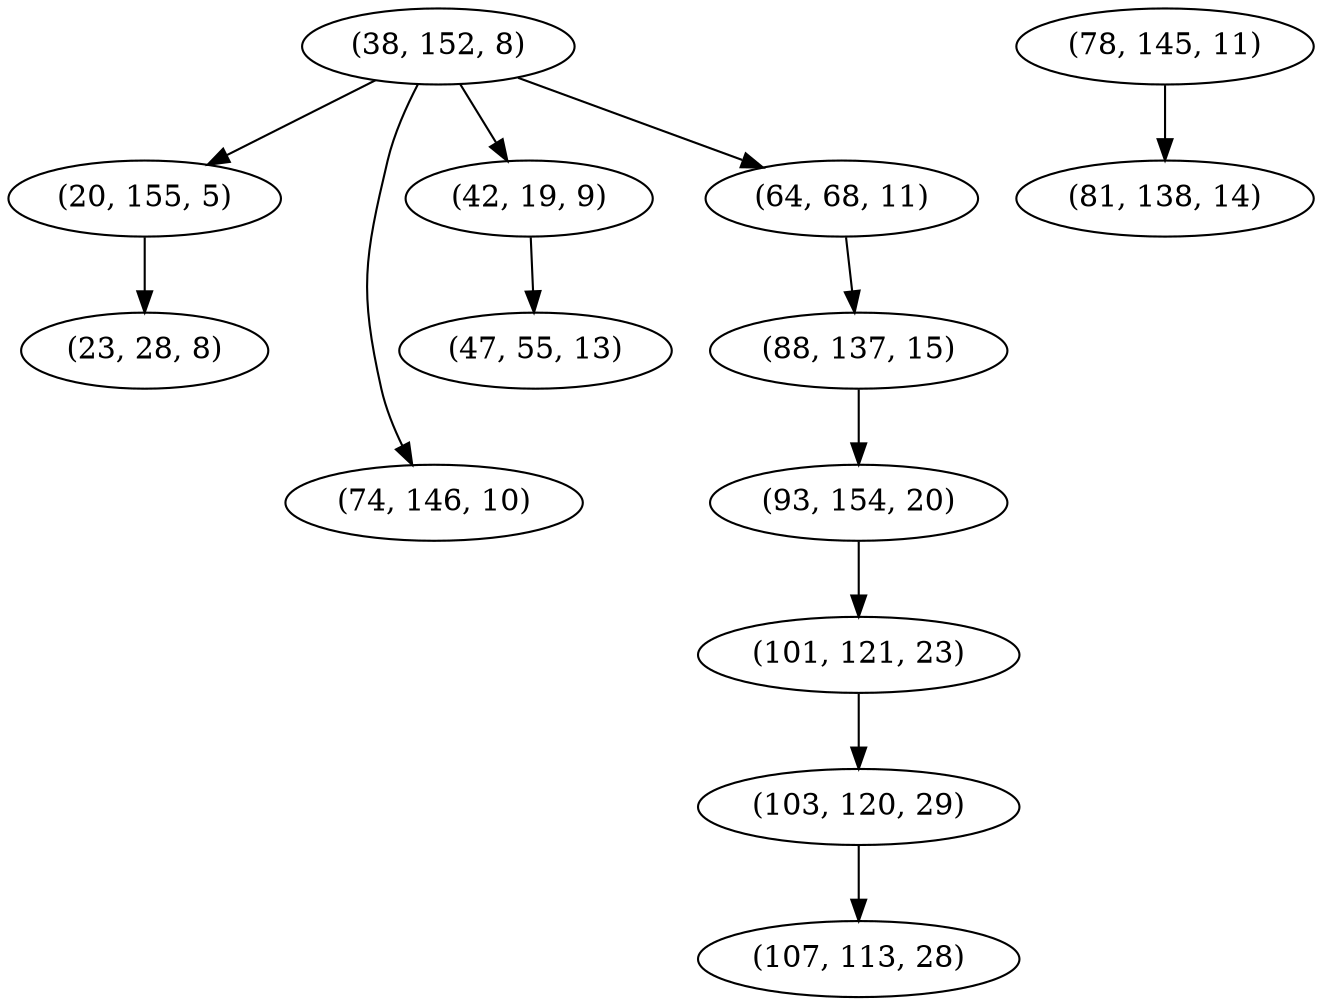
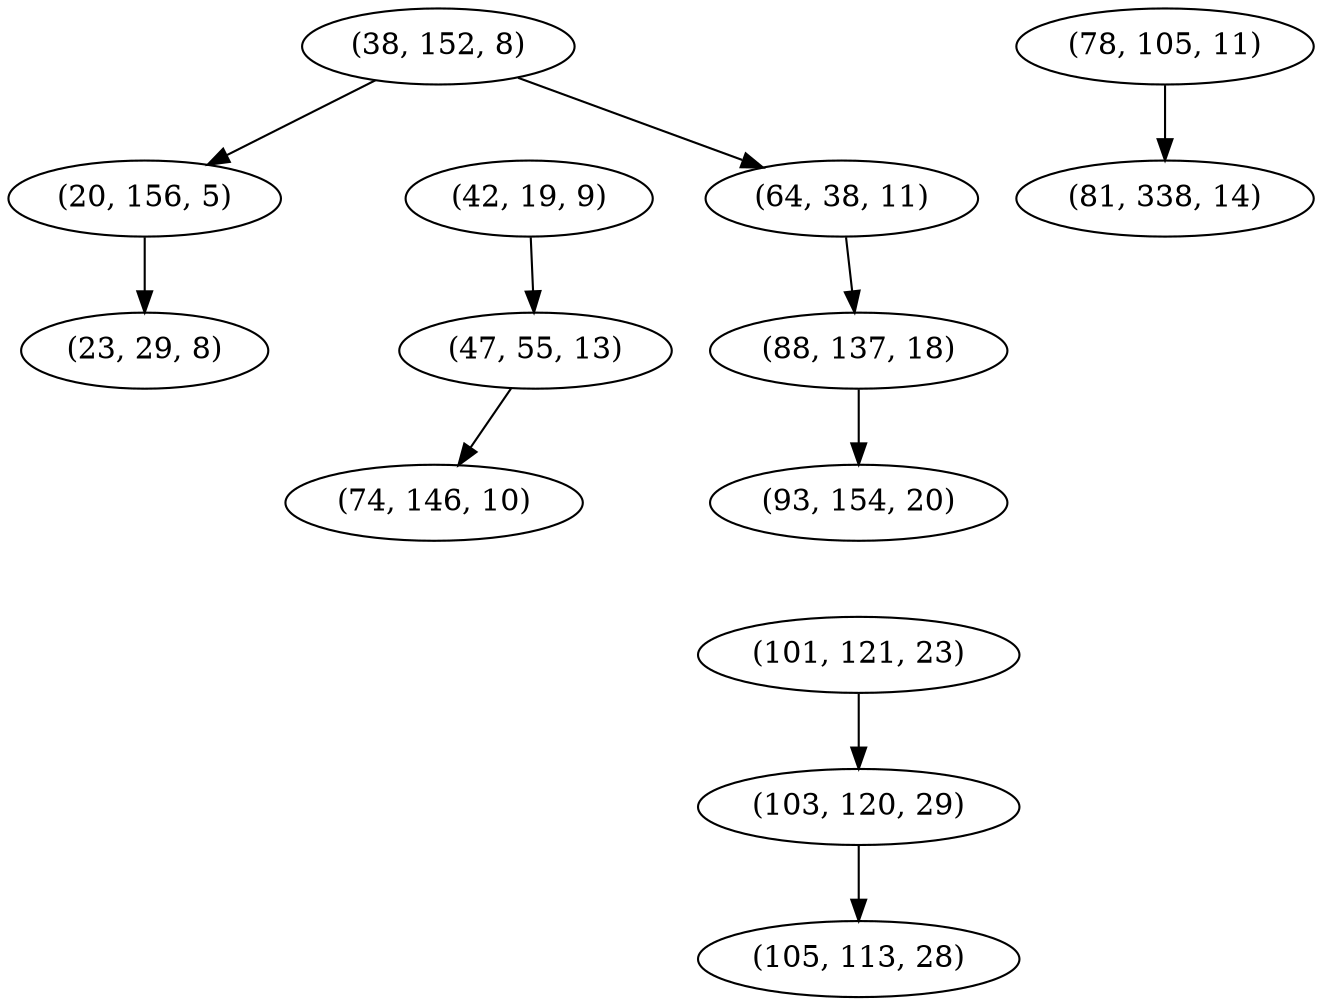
node "(78, 145, 11)": label "(78, 145, 11)" -> "(78, 105, 11)"
edge "(38, 152, 8)" -> "(42, 19, 9)": removed
node "(20, 155, 5)": label "(20, 155, 5)" -> "(20, 156, 5)"
node "(64, 68, 11)": label "(64, 68, 11)" -> "(64, 38, 11)"
node "(81, 138, 14)": label "(81, 138, 14)" -> "(81, 338, 14)"
edge "(38, 152, 8)" -> "(74, 146, 10)": now "(47, 55, 13)" -> "(74, 146, 10)"
node "(23, 28, 8)": label "(23, 28, 8)" -> "(23, 29, 8)"
node "(88, 137, 15)": label "(88, 137, 15)" -> "(88, 137, 18)"
edge "(93, 154, 20)" -> "(101, 121, 23)": removed
node "(107, 113, 28)": label "(107, 113, 28)" -> "(105, 113, 28)"
